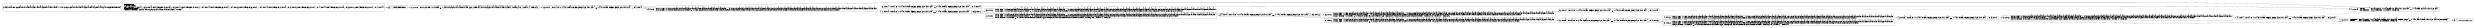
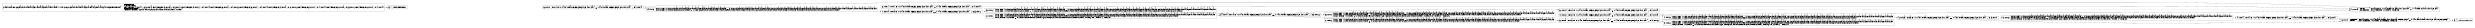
node "27: 0x0000": removed
edge "35: 0x001c" -> "36: 0x0024": now "34: 0x001a" -> "36: 0x0024"
node "40: 0x0034": added
